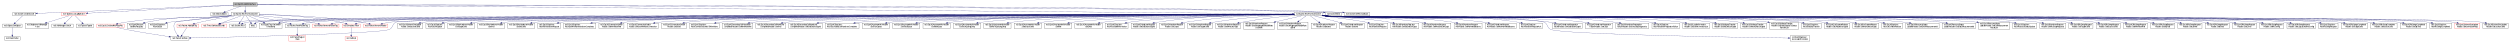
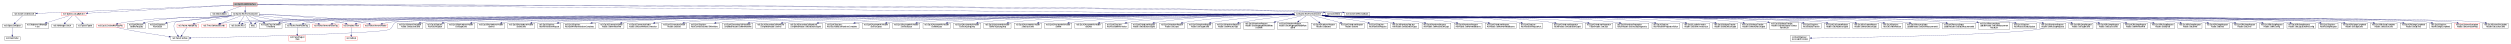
node "ns3::EpcX2::AddX2Interface": color black -> red
edge "ns3::EpcX2::RecvFromX2cSocket" -> "ns3::EpcX2SapUser:: RecvLoadInformation": now "ns3::EpcX2HandoverRequest Header::GetRlcSetupRequests" -> "ns3::EpcX2SapUser:: RecvLoadInformation"
